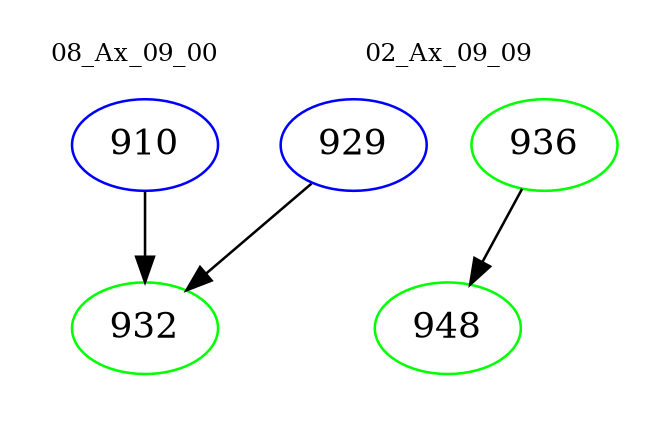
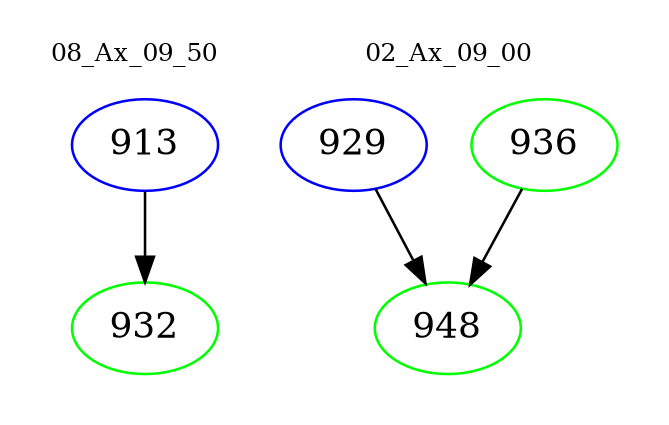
cluster "08_Ax_09_00": label "08_Ax_09_00" -> "08_Ax_09_50"
cluster "02_Ax_09_09": label "02_Ax_09_09" -> "02_Ax_09_00"
node "910": label "910" -> "913"
edge "929" -> "932": now "929" -> "948"
